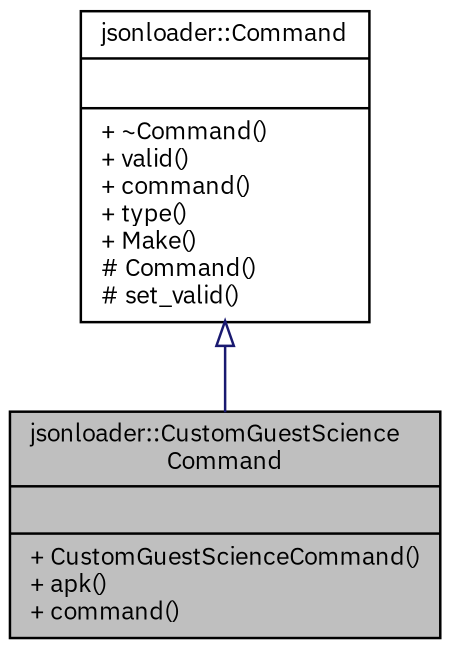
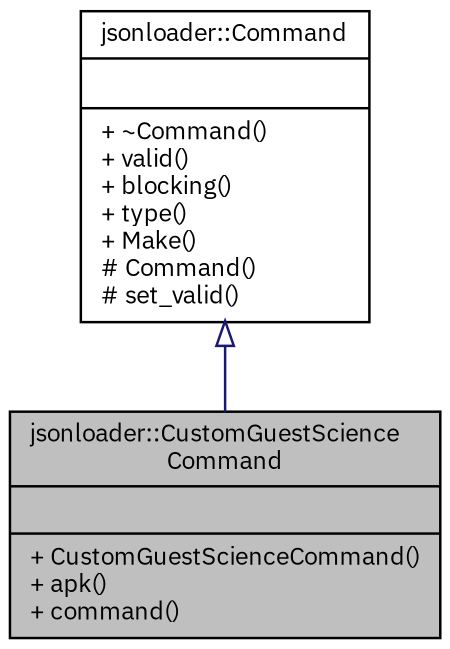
node "jsonloader::Command": text "+ command()" -> "+ blocking()"
